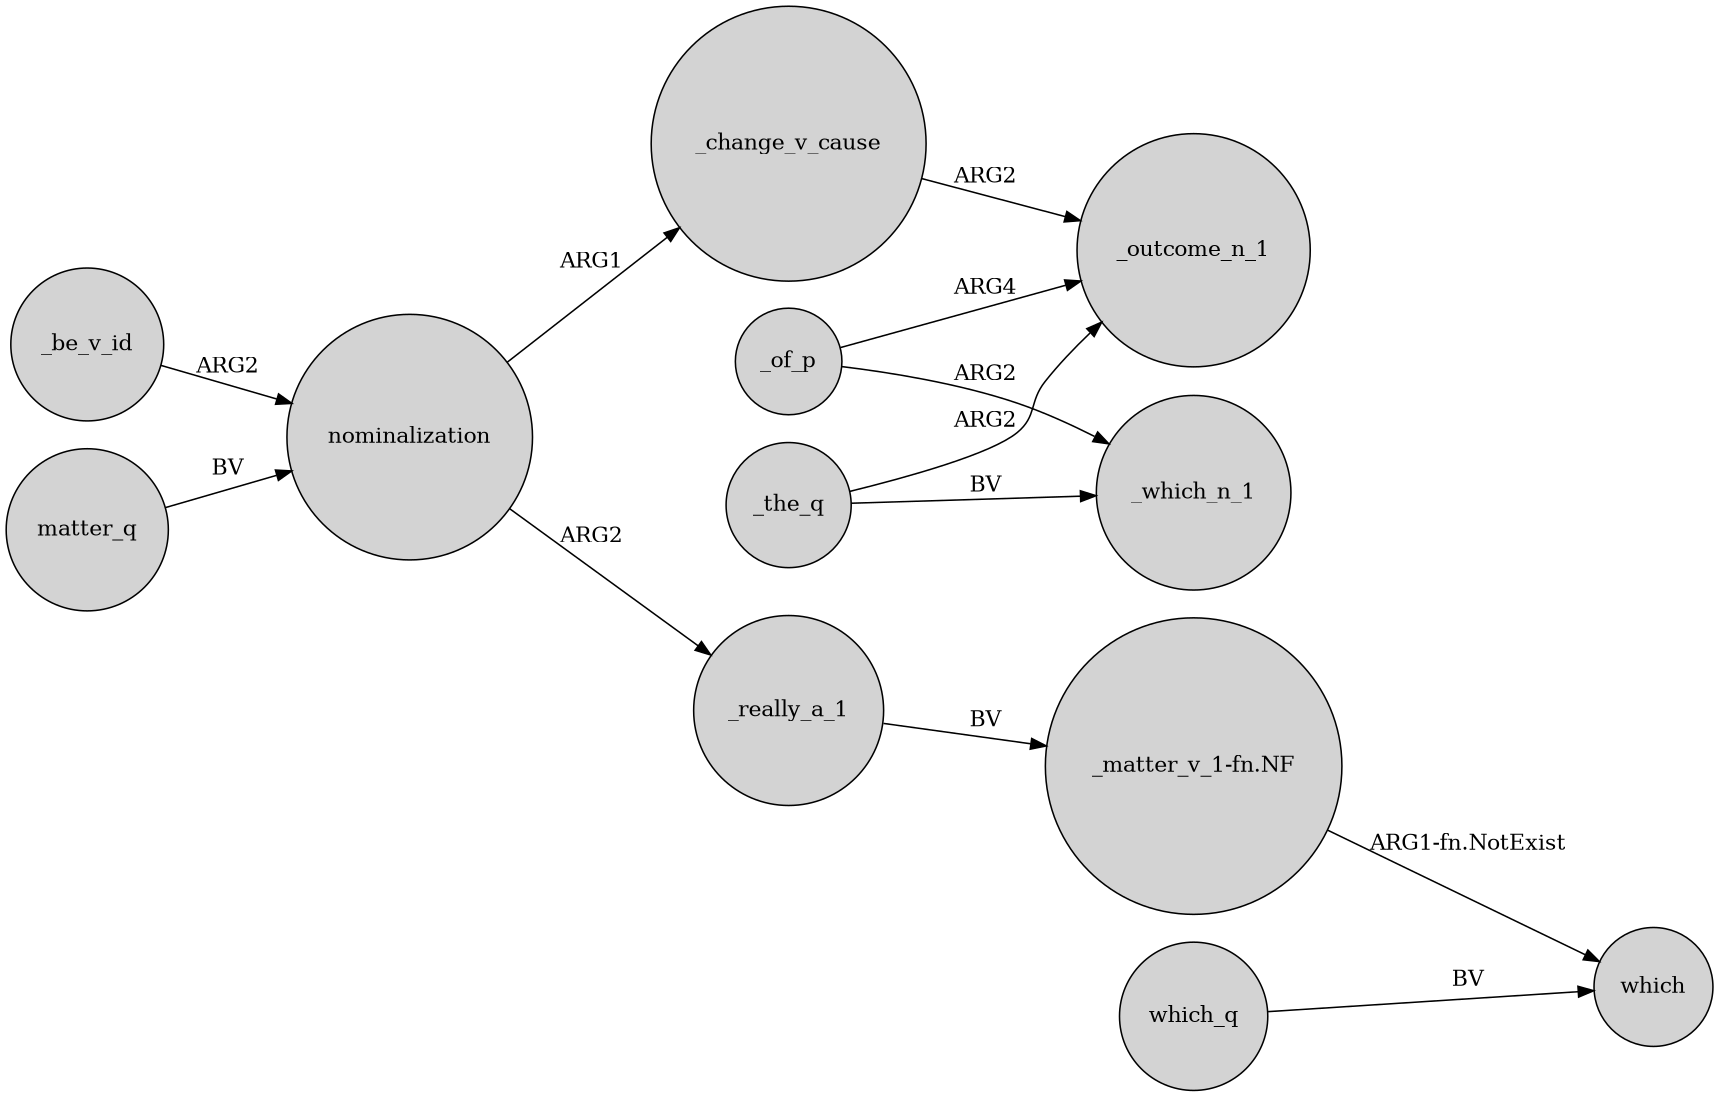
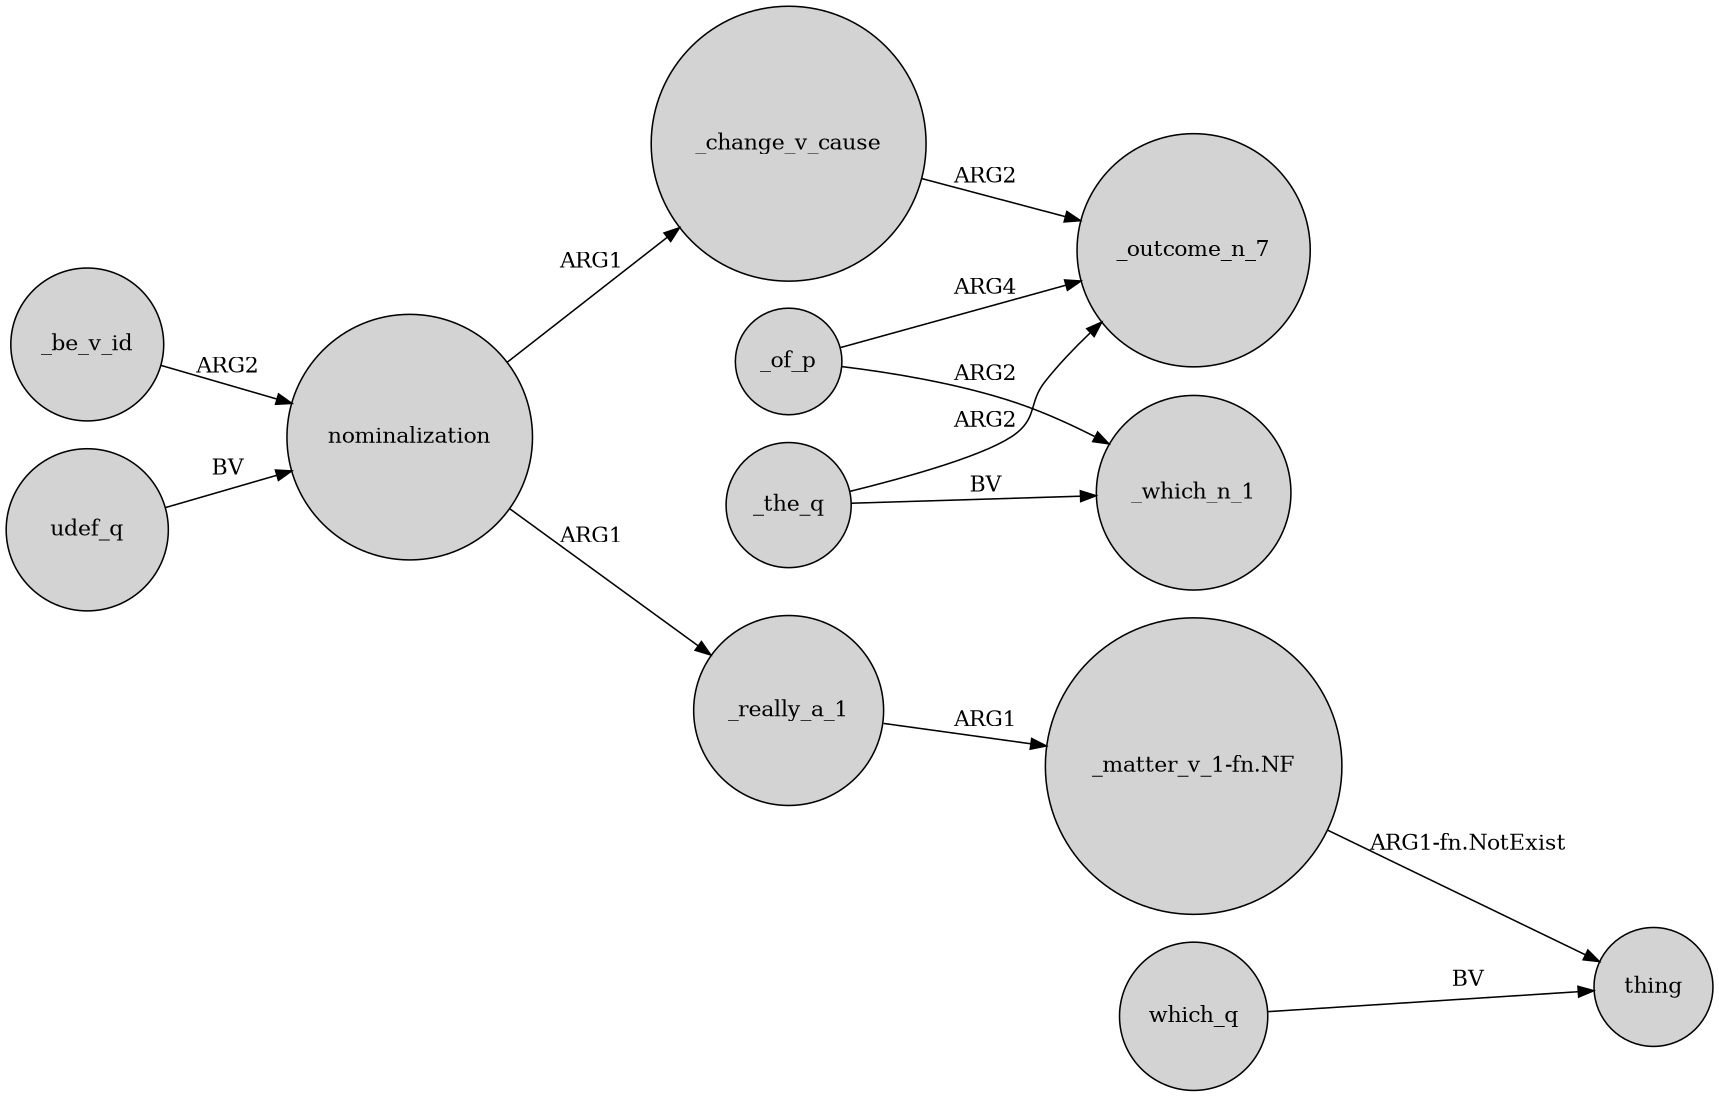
node "_outcome_n_1": label "_outcome_n_1" -> "_outcome_n_7"
node "matter_q": label "matter_q" -> "udef_q"
edge "nominalization" -> "_really_a_1": label "ARG2" -> "ARG1"
edge "_really_a_1" -> "_matter_v_1-fn.NF": label "BV" -> "ARG1"
node "which": label "which" -> "thing"
